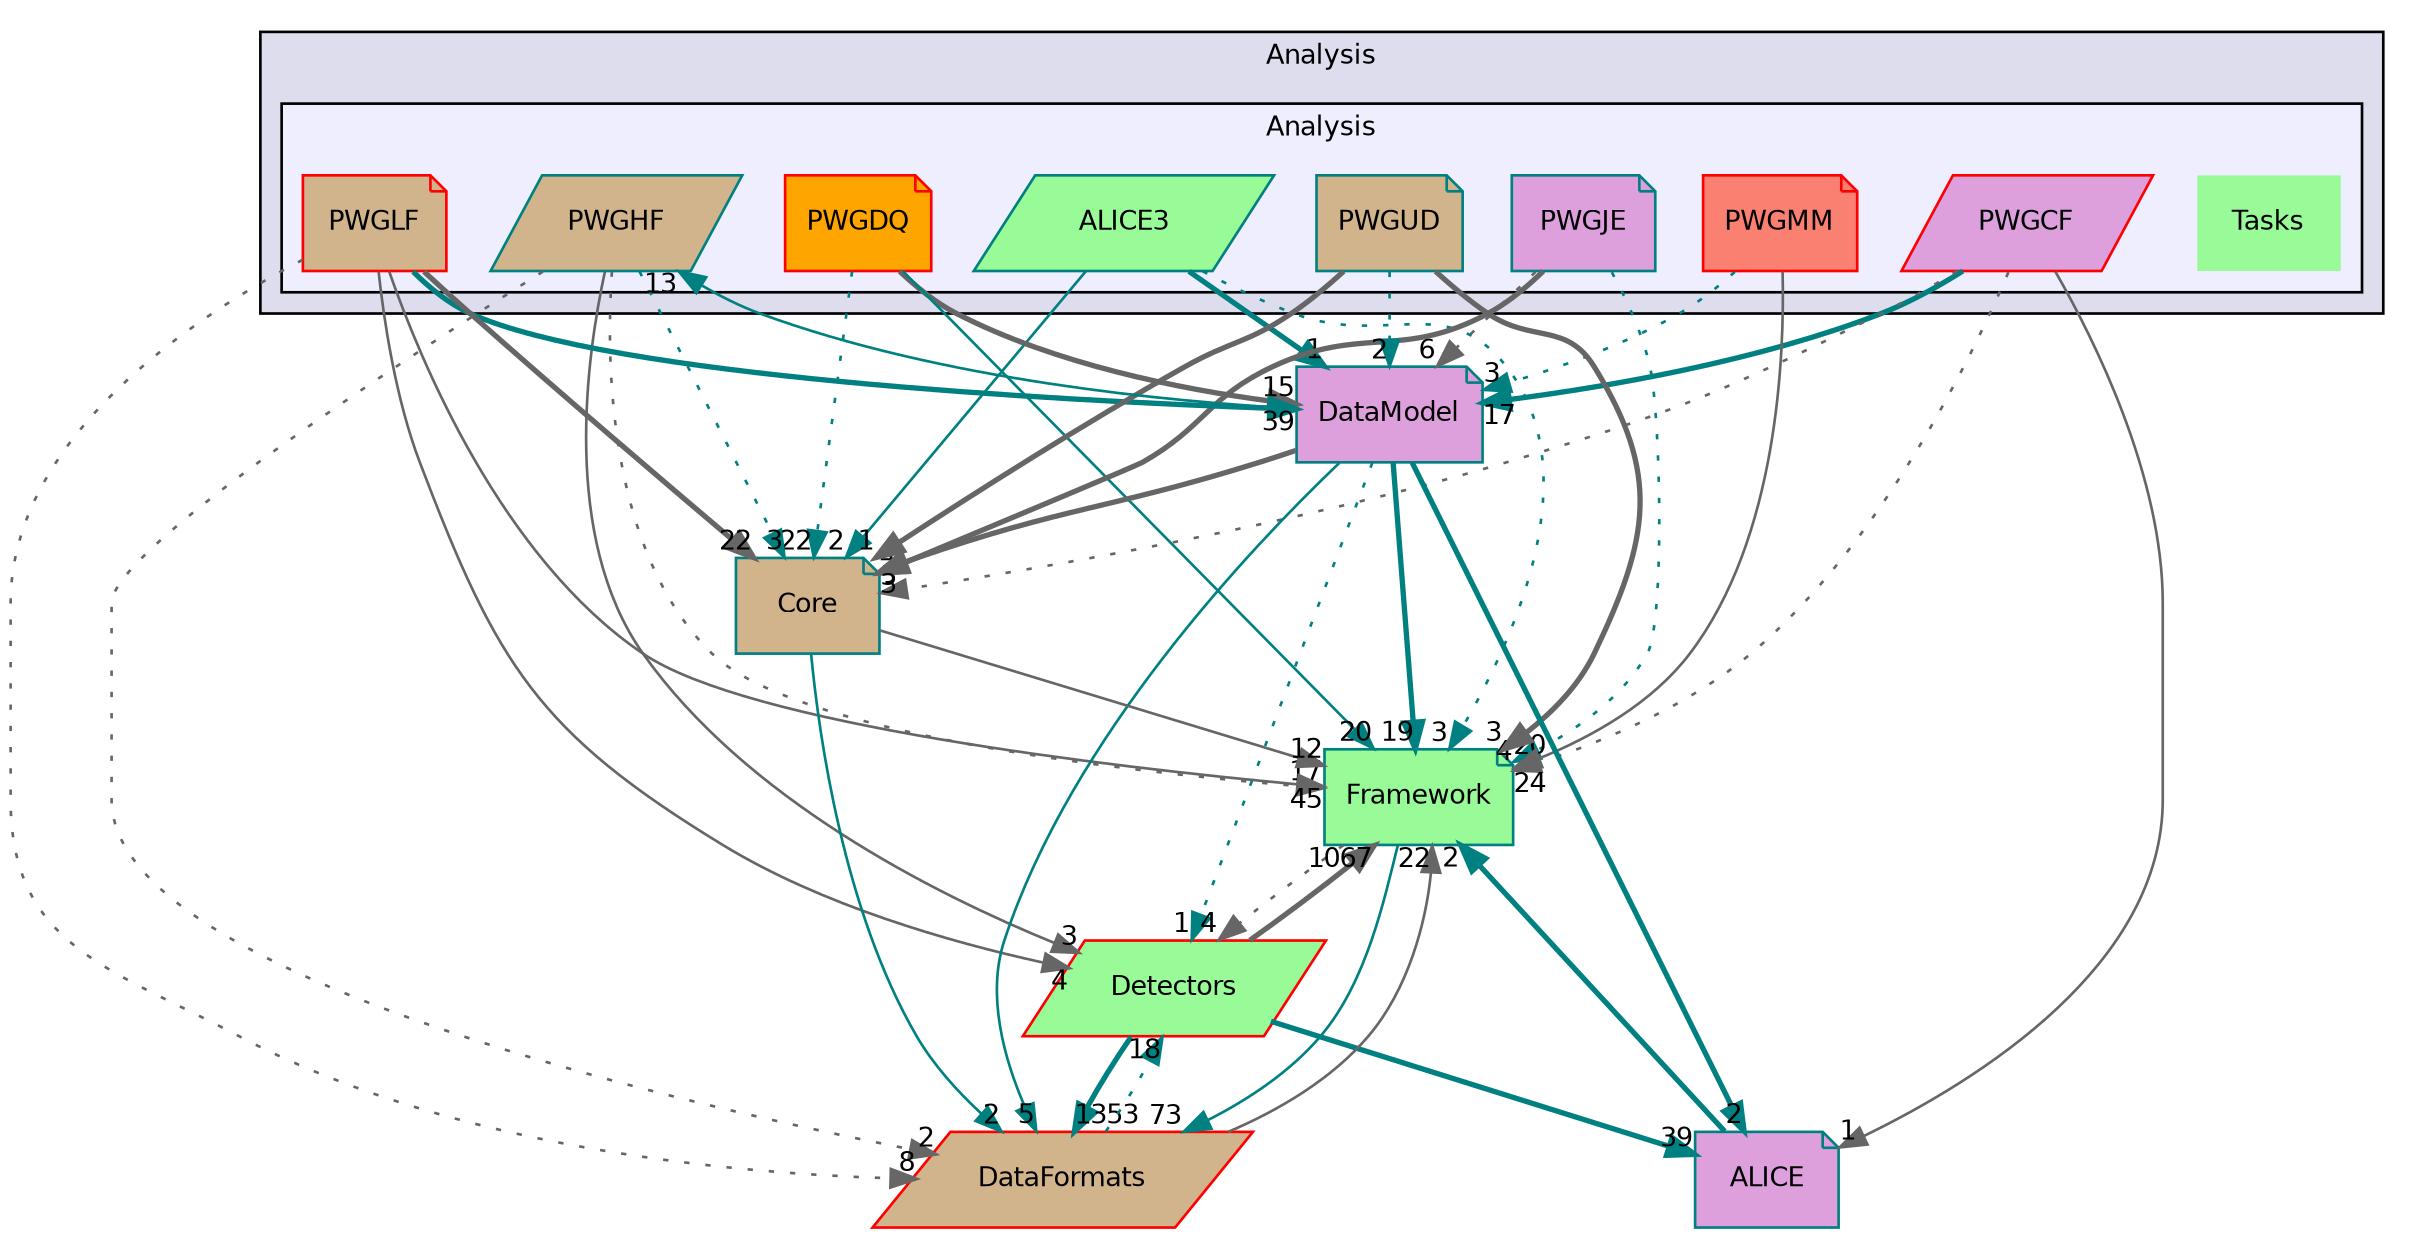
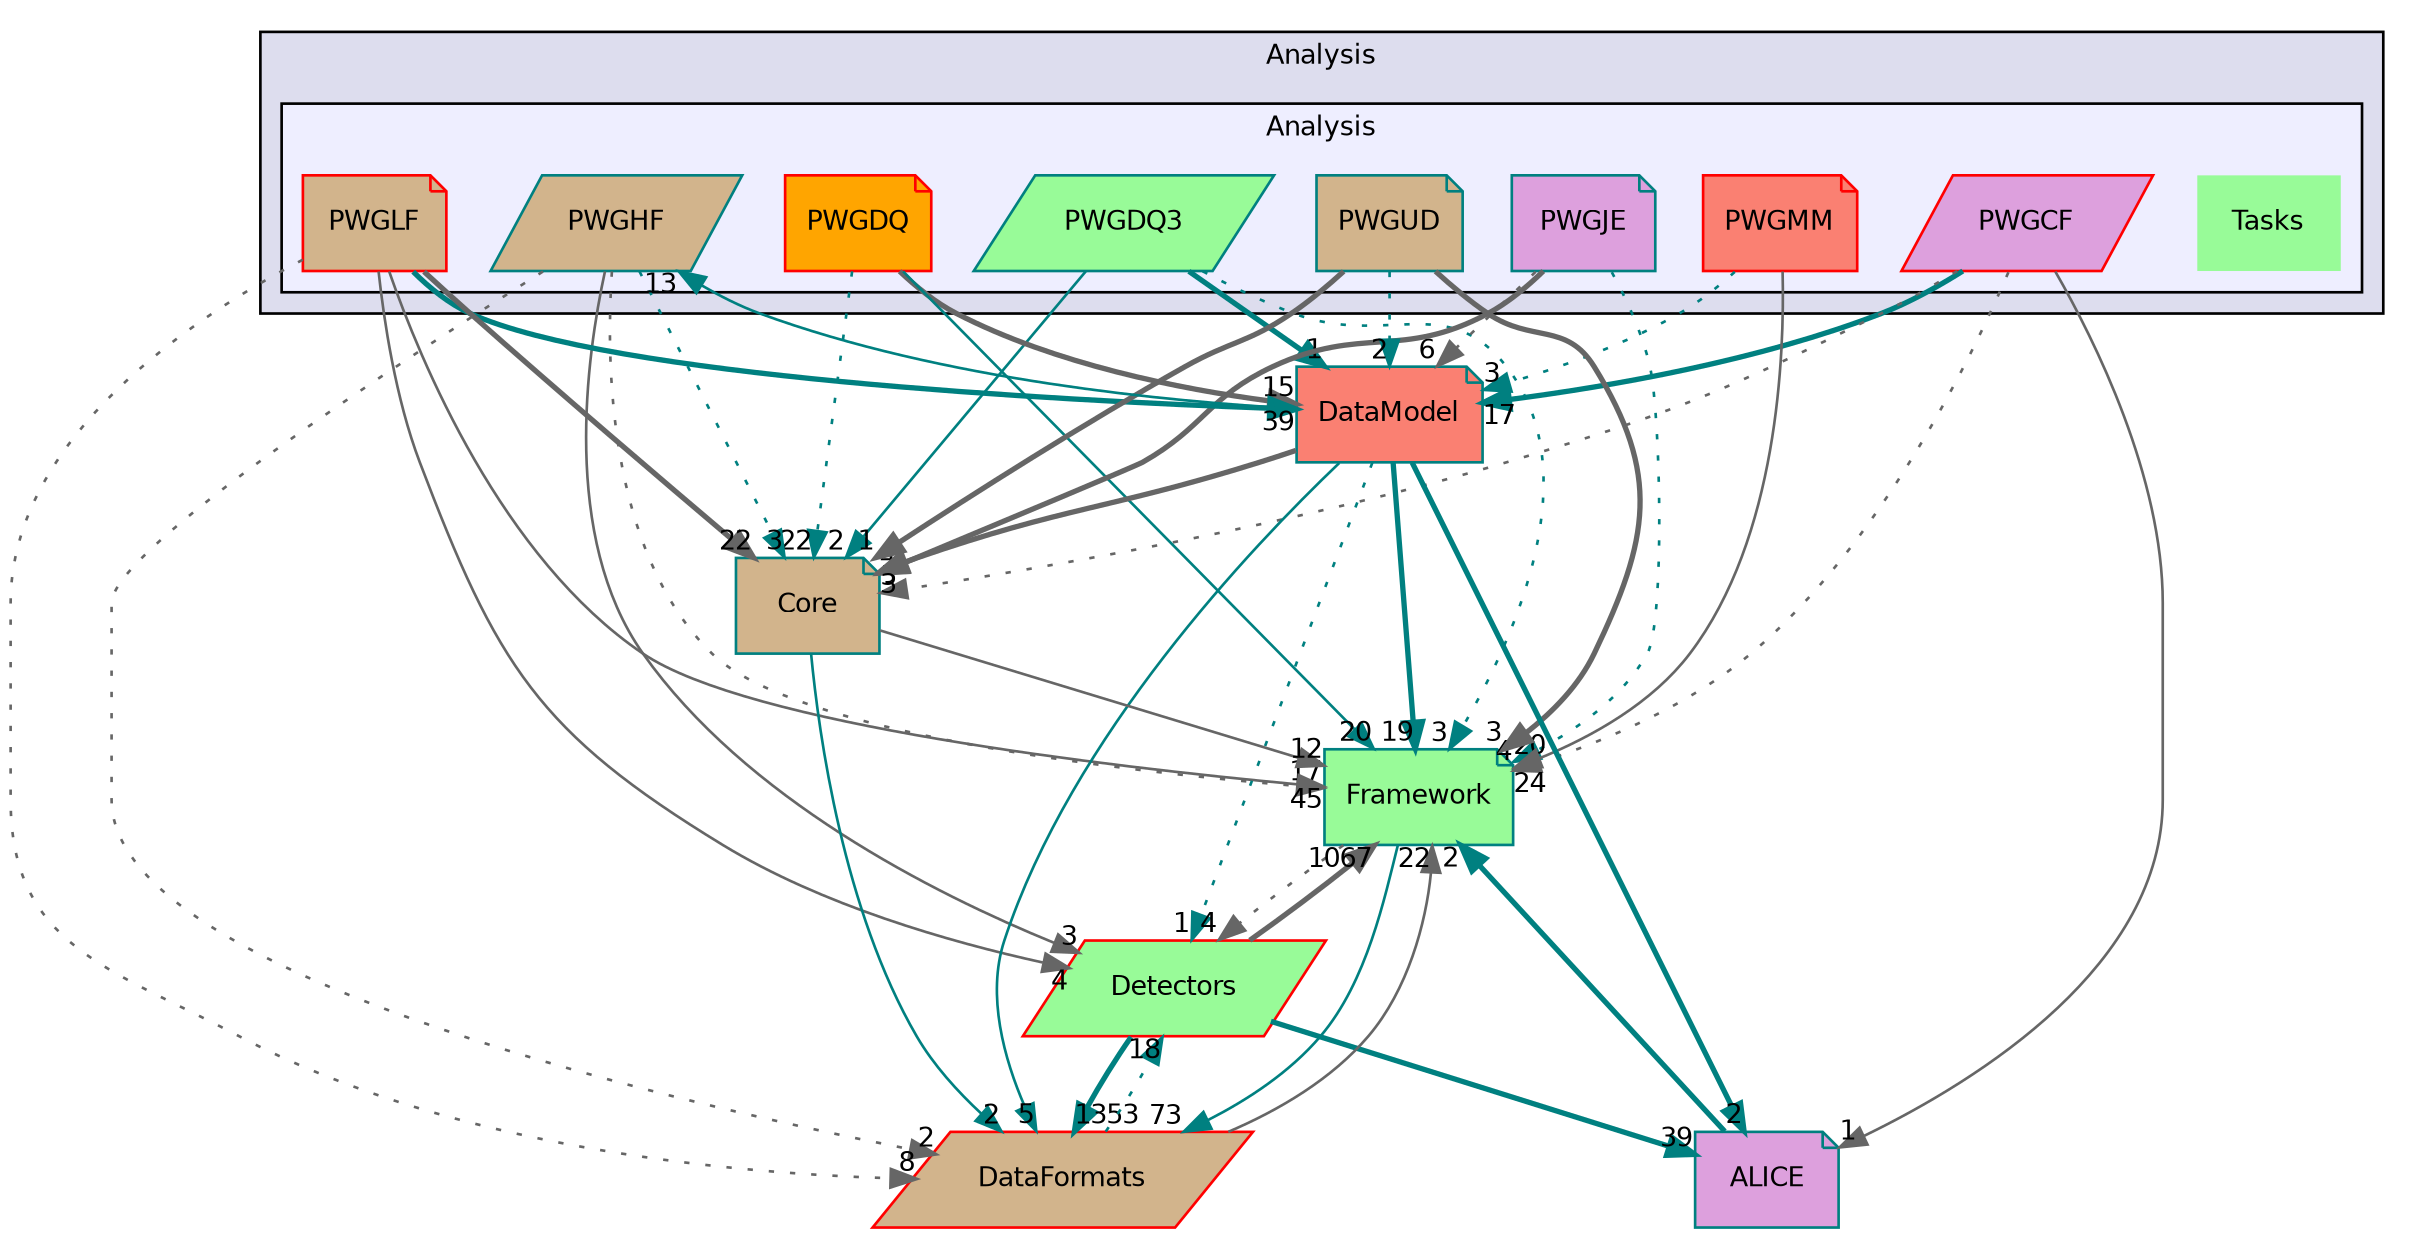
node "ALICE3": label "ALICE3" -> "PWGDQ3"
node "DataModel": fillcolor plum -> salmon
